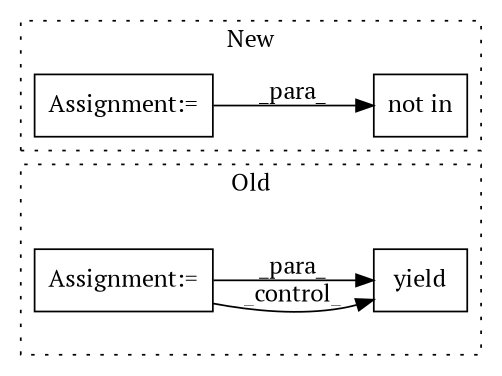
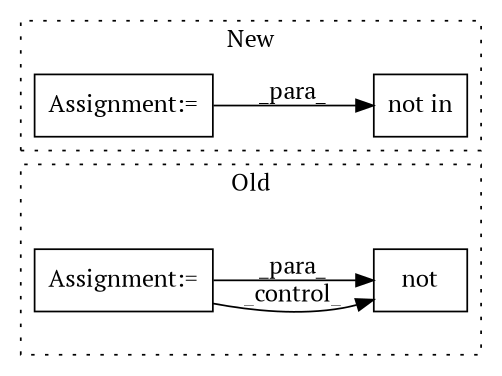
node "yield": label "yield" -> "not"
